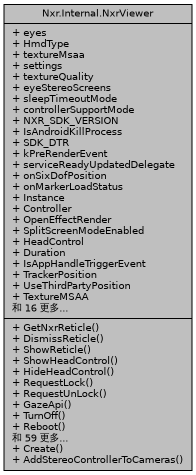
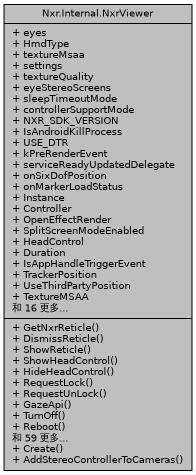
node "Nxr.Internal.NxrViewer": text "+ SDK_DTR" -> "+ USE_DTR"
